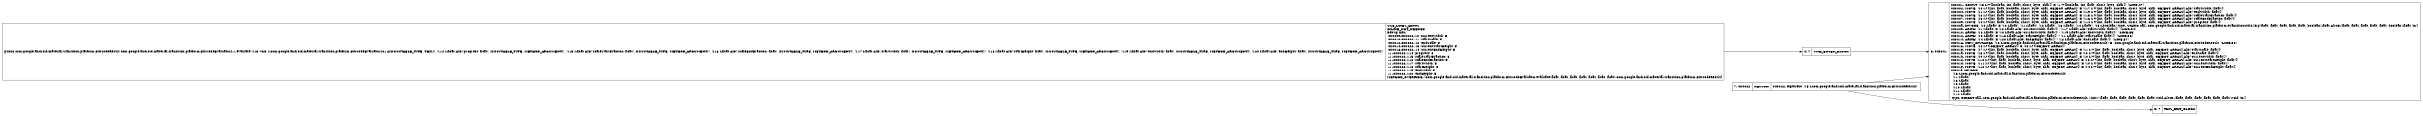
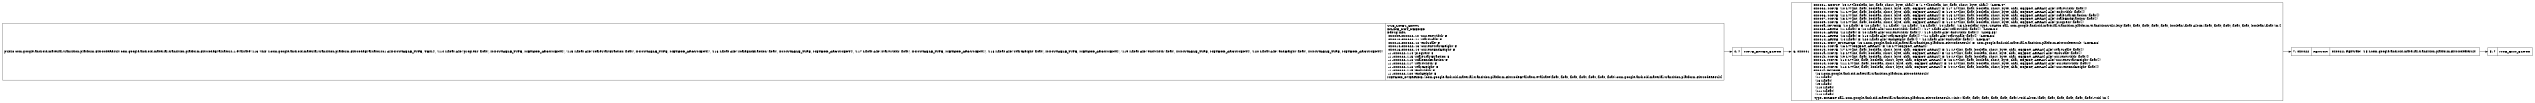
node "4: ?": text "MTH_ENTER_BLOCK" -> "MOVE_ENTER_BLOCK"
edge "7: 0x0022" -> "6: 0x0001": reversed
node "5: ?": text "THIS_EXIT_BLOCK" -> "MTH_EXIT_BLOCK"
